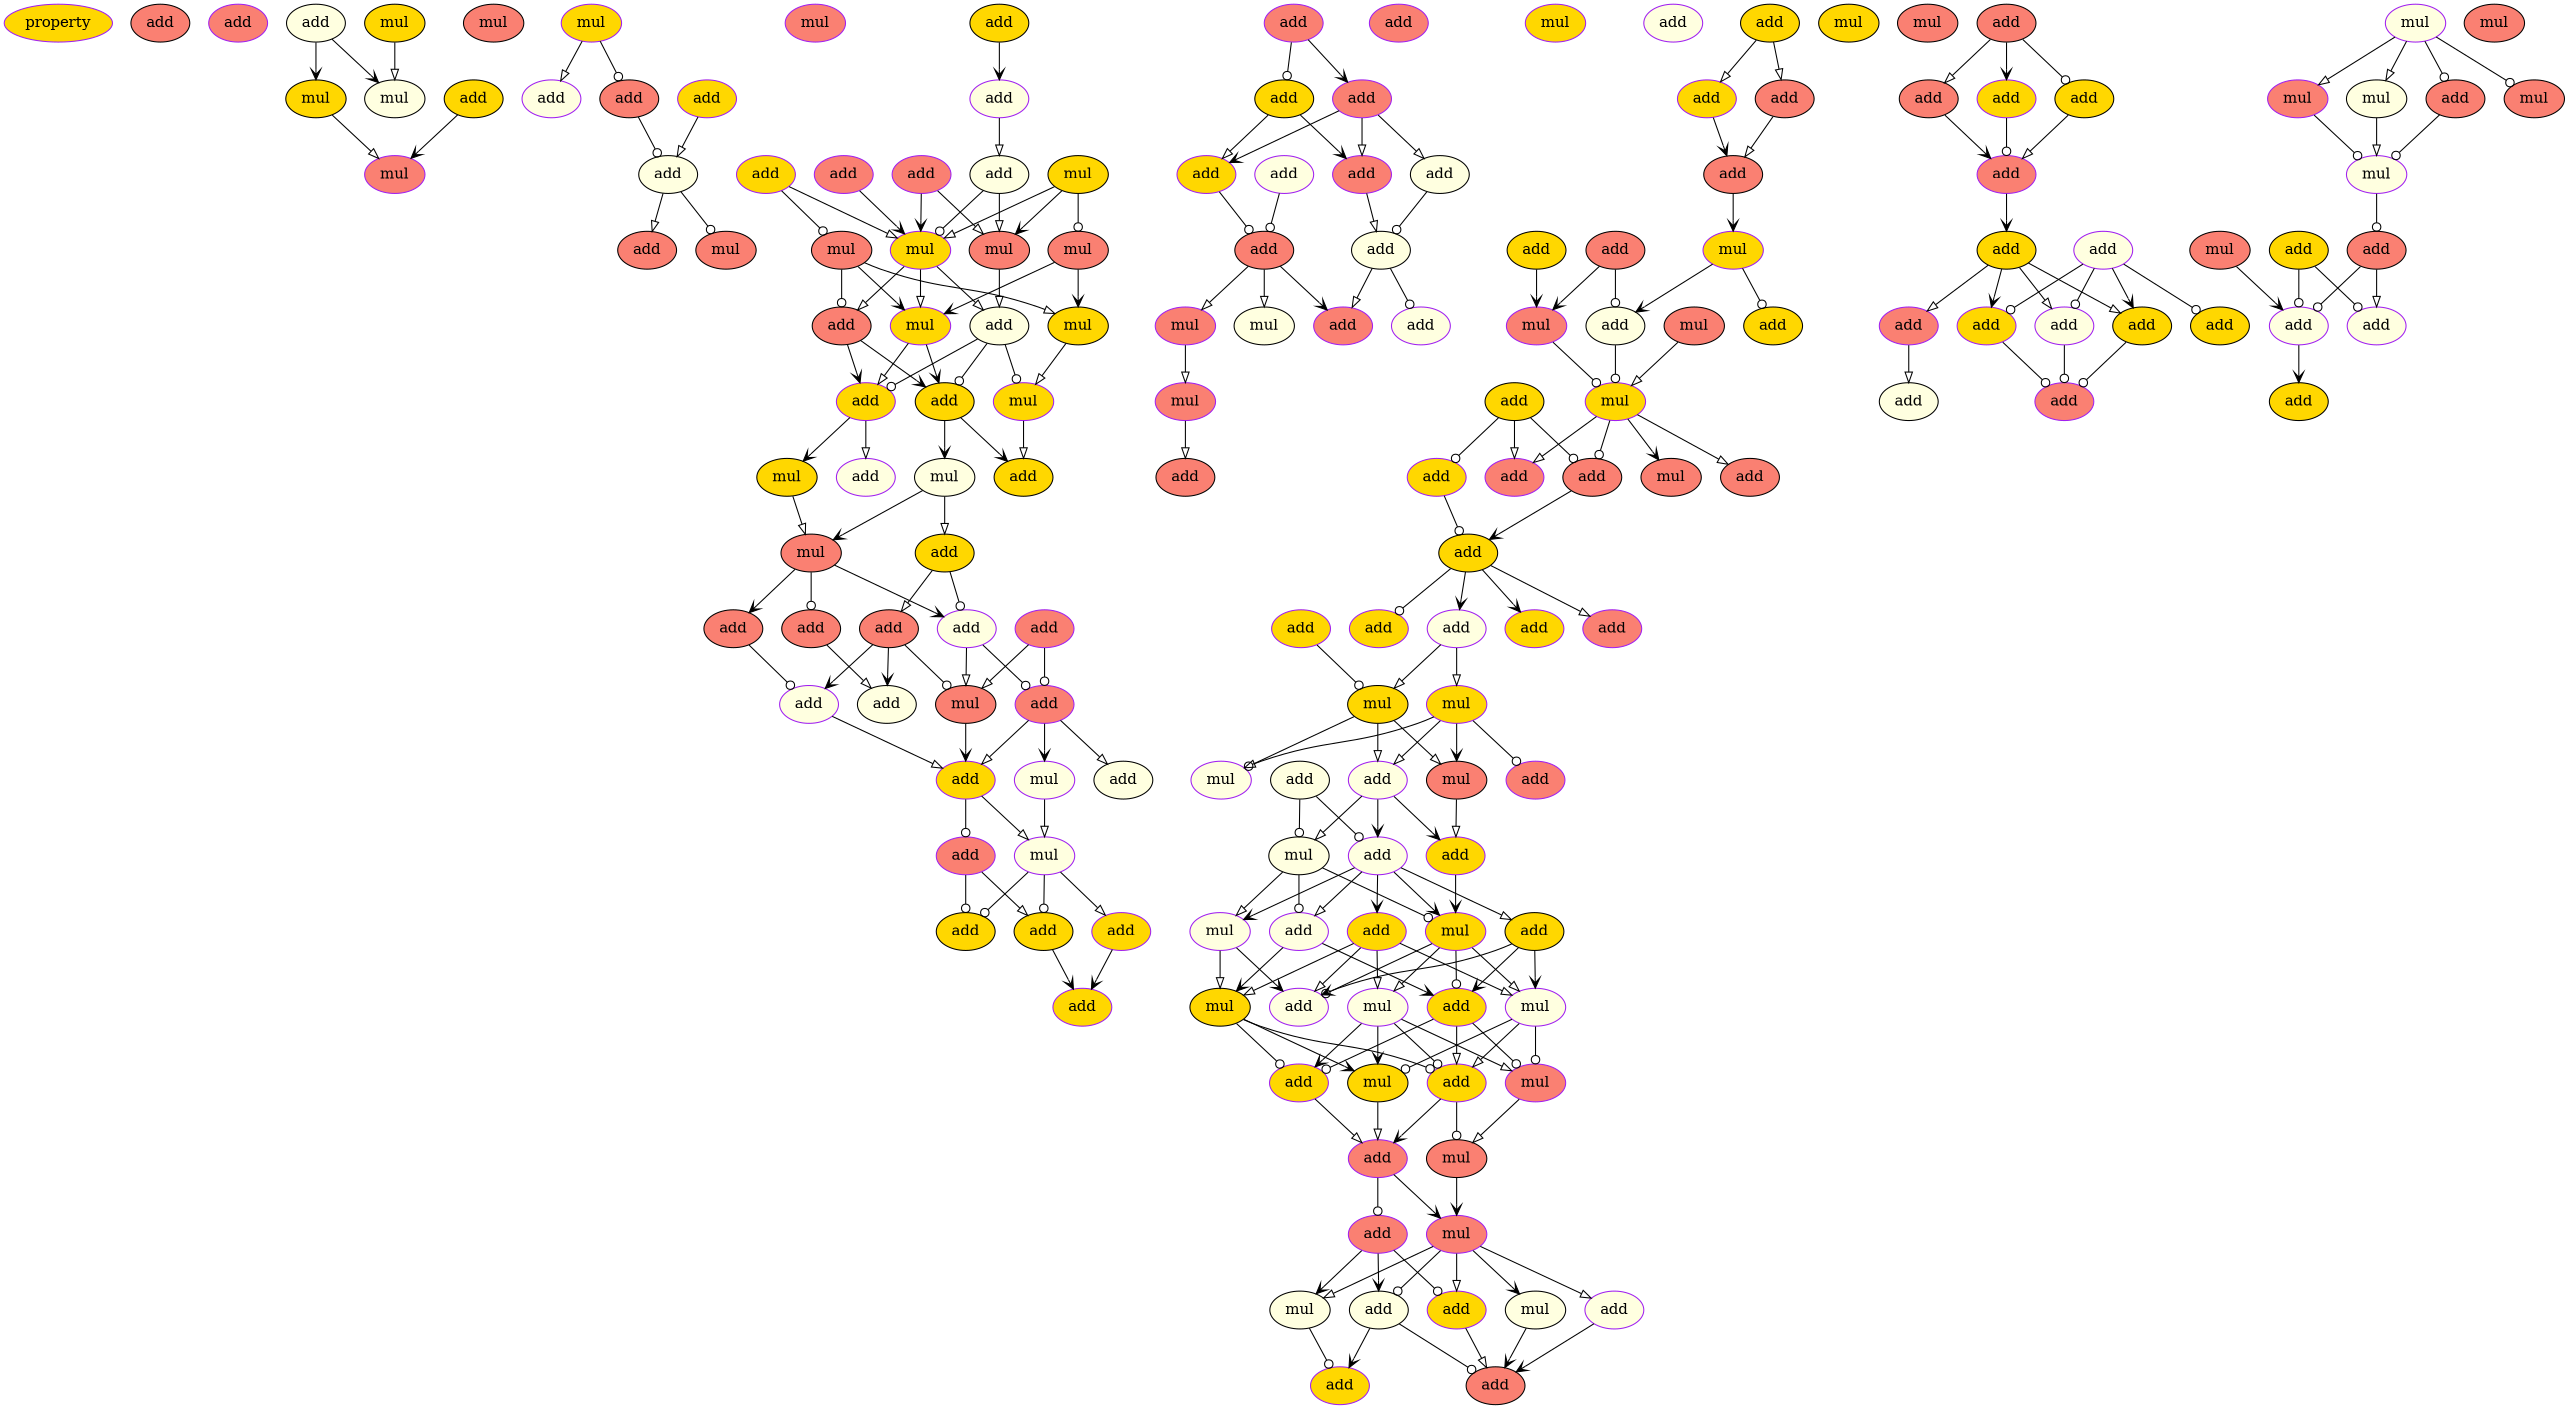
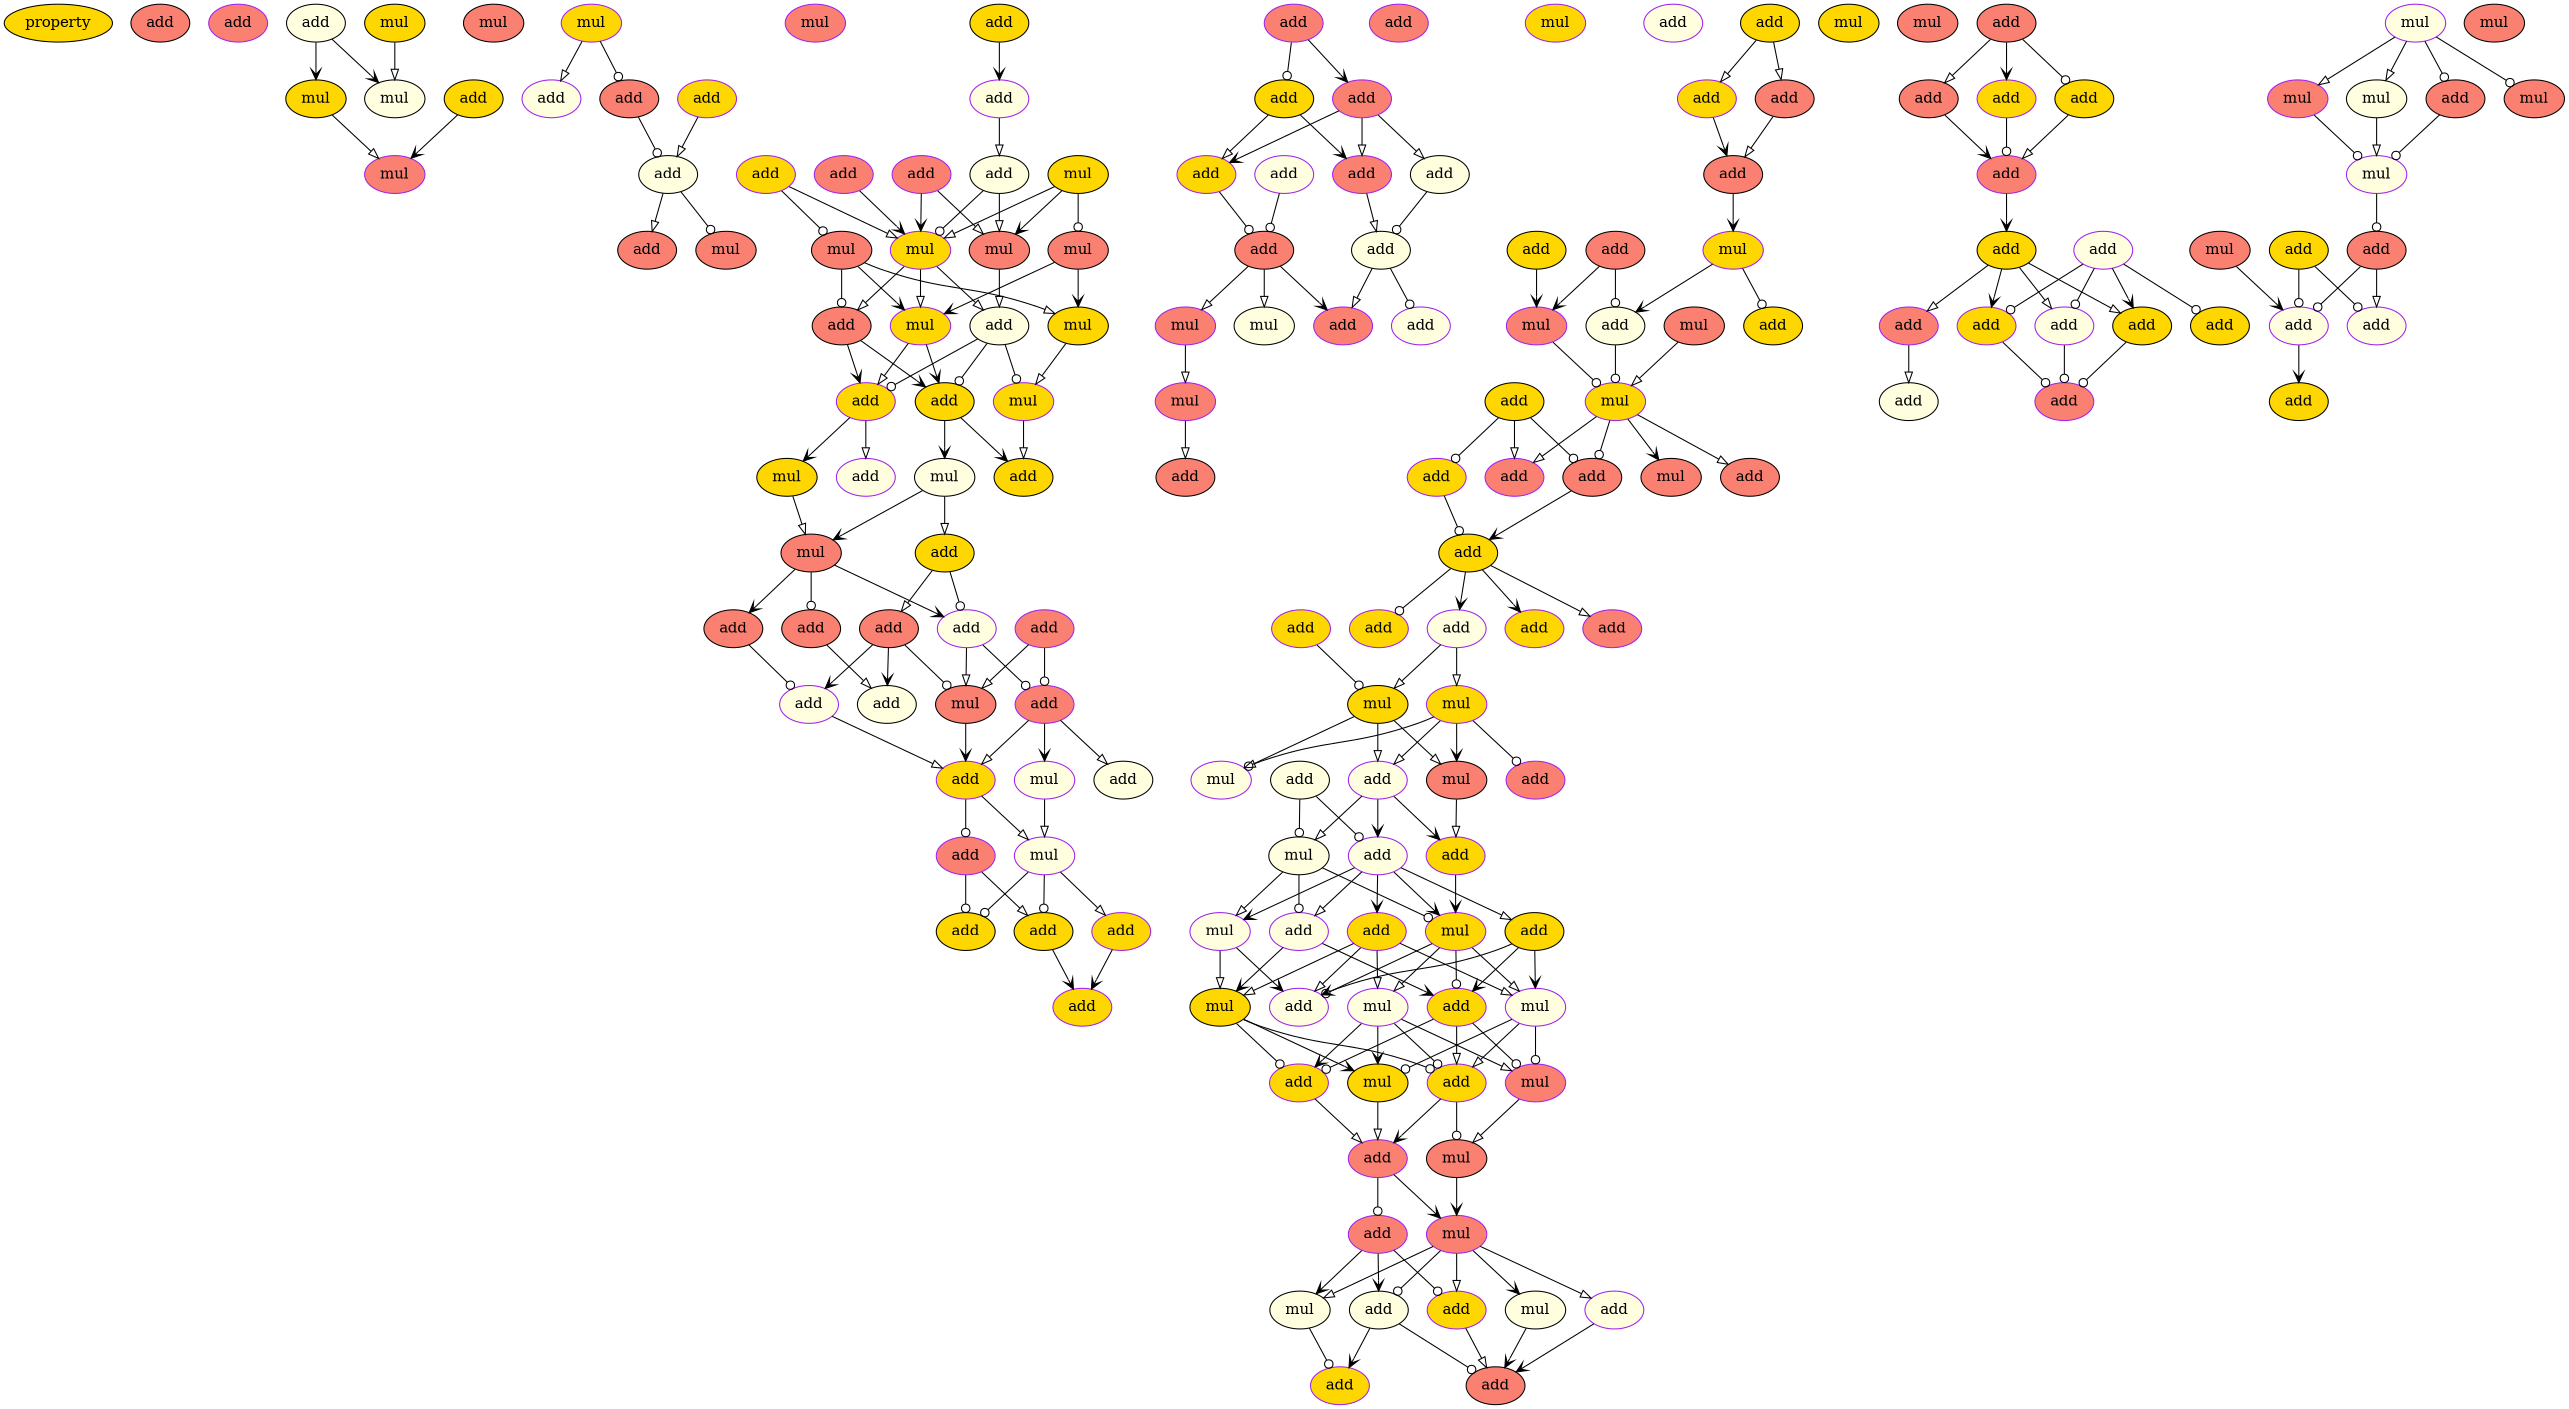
node "property": color purple -> black
